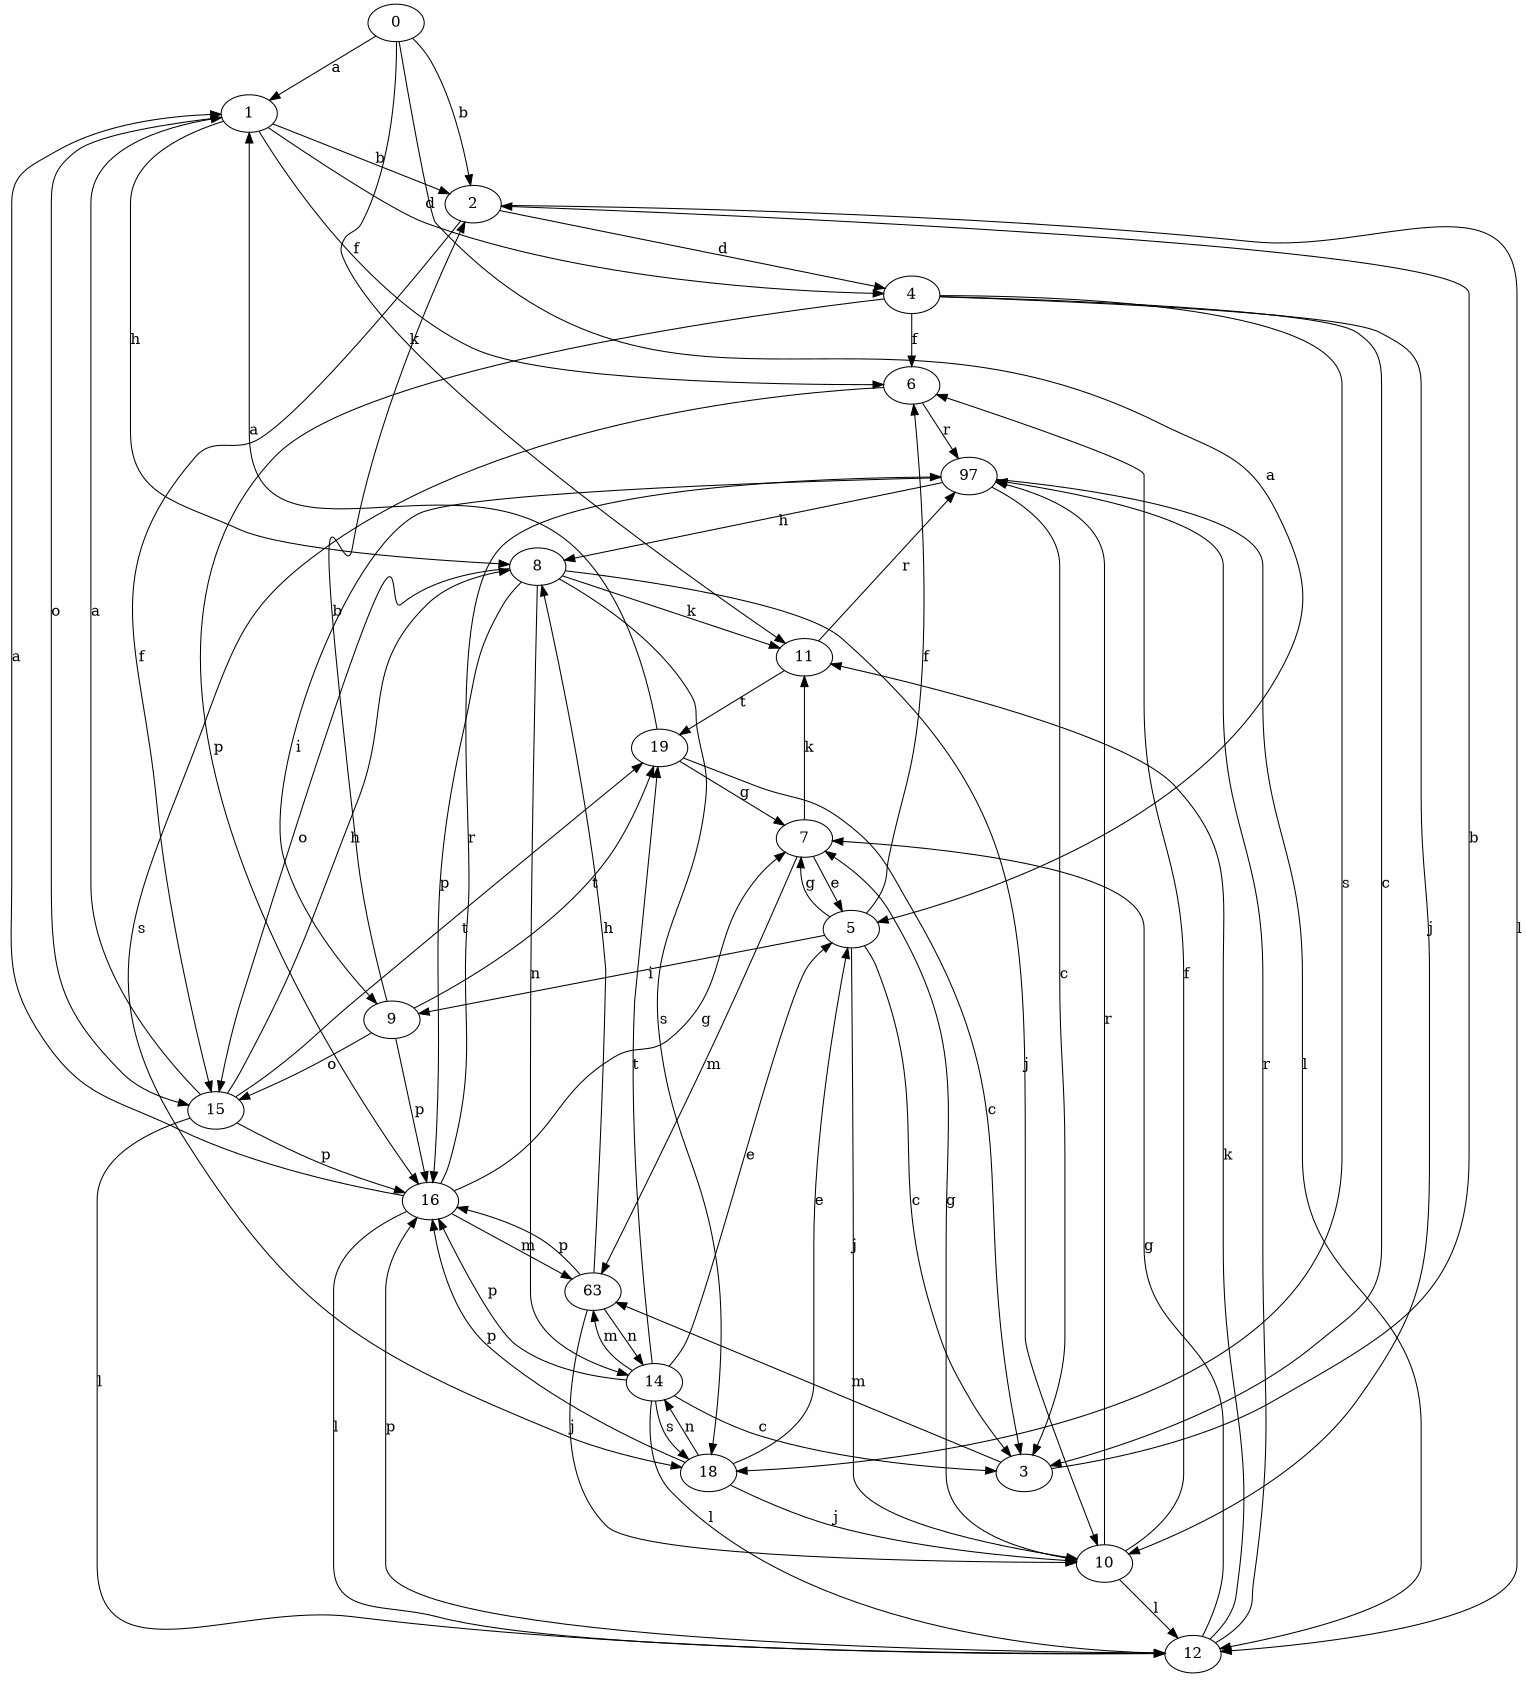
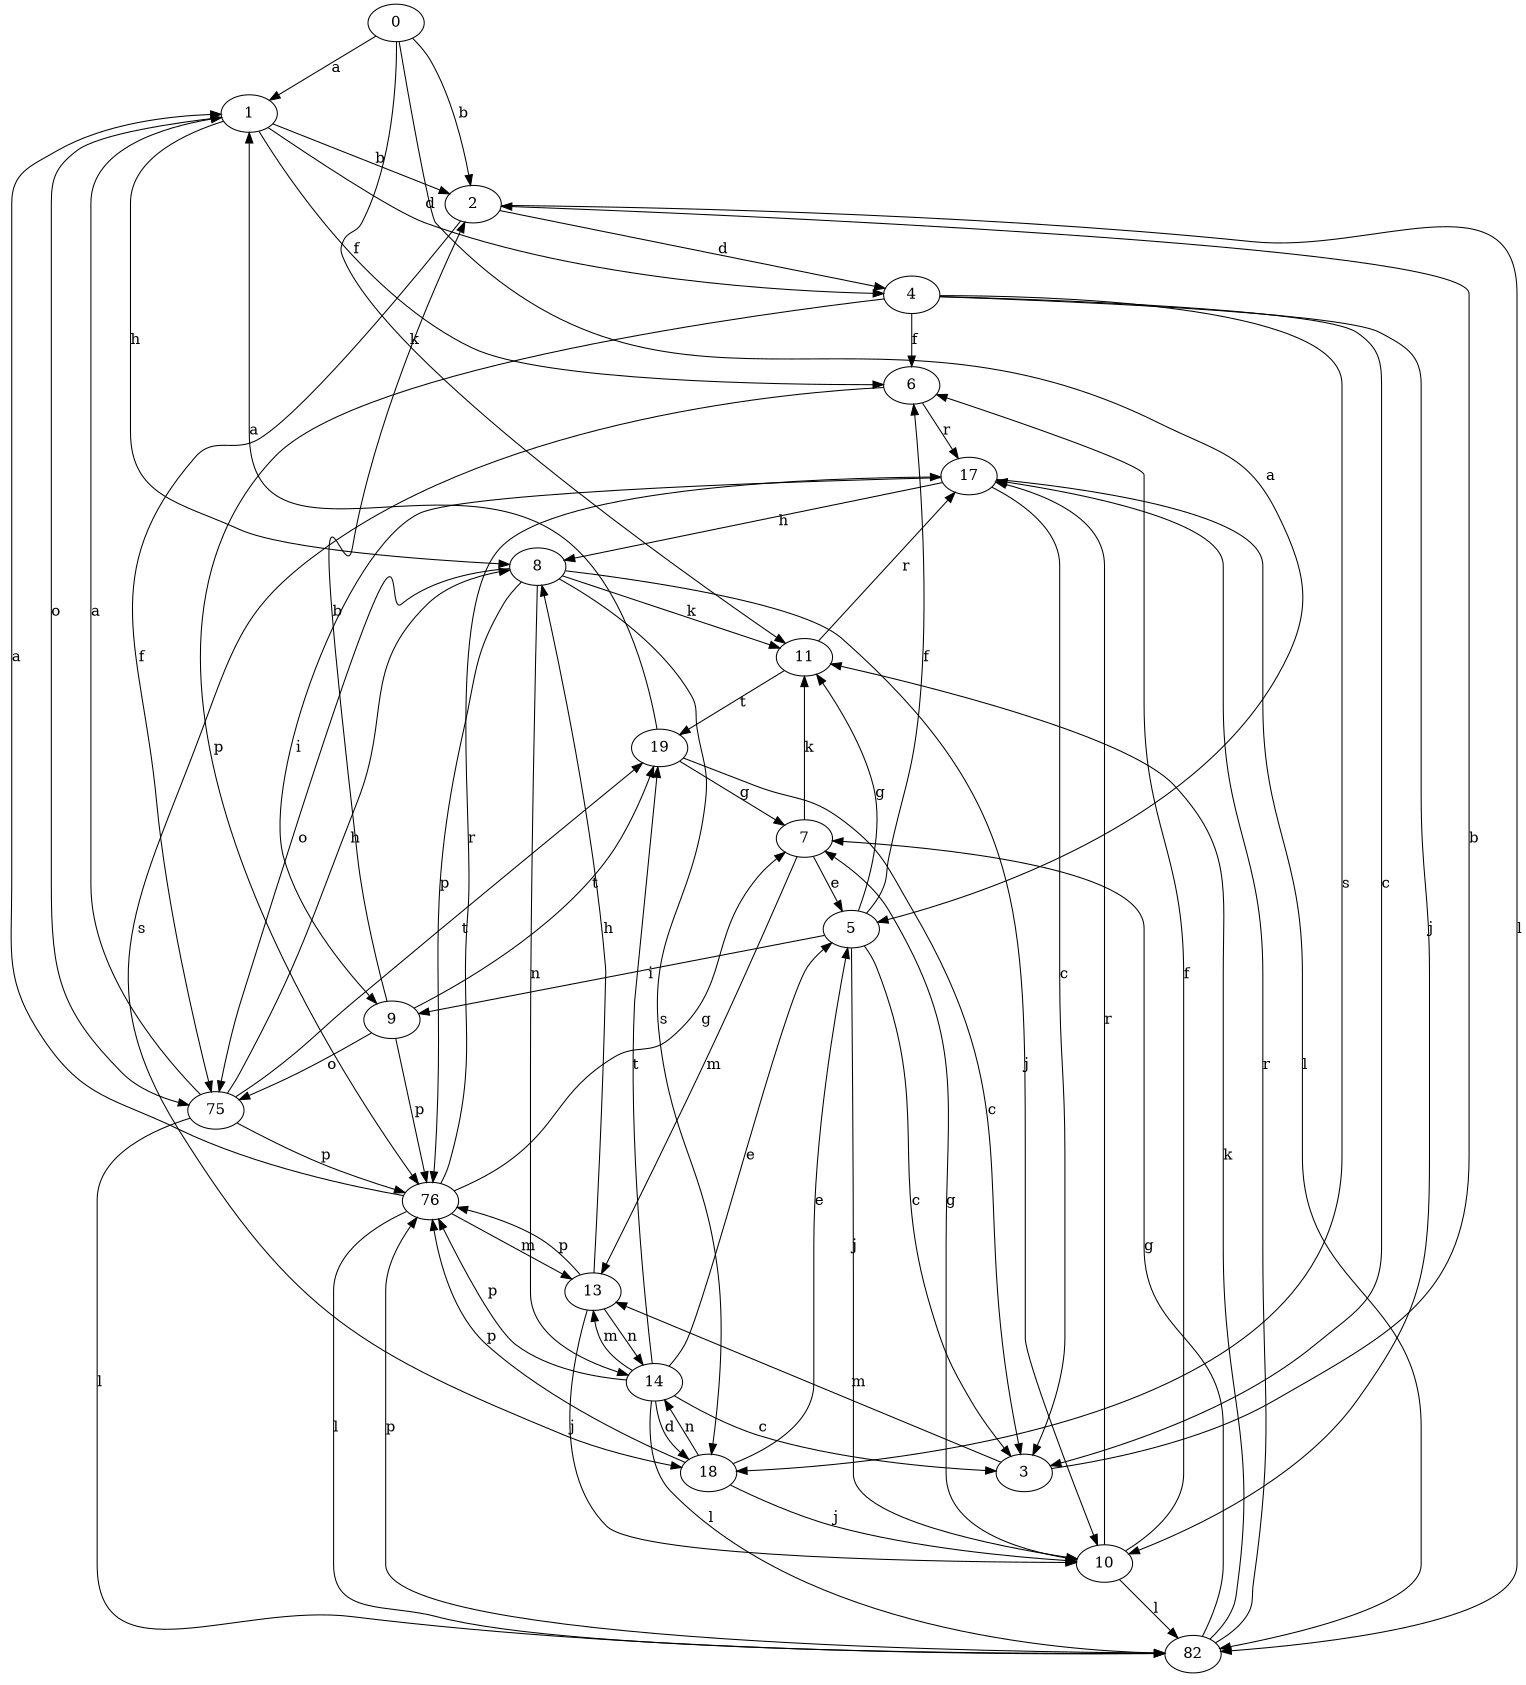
node "97": label "97" -> "17"
edge "5" -> "7": now "5" -> "11"
node "15": label "15" -> "75"
node "16": label "16" -> "76"
node "63": label "63" -> "13"
edge "14" -> "18": label "s" -> "d"
node "12": label "12" -> "82"
